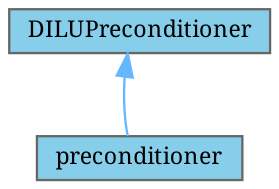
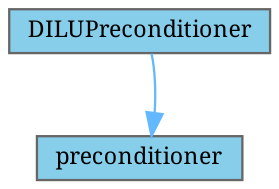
edge "preconditioner" -> "DILUPreconditioner": reversed
